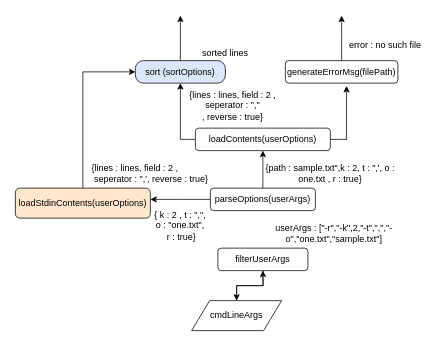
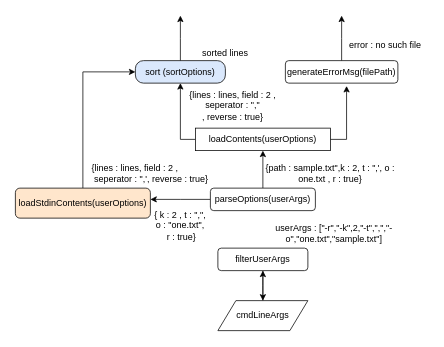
node "loadContents(userOptions)": shape rounded rectangle -> rectangle
node "cmdLineArgs": moved (237, 315) -> (263, 315)
